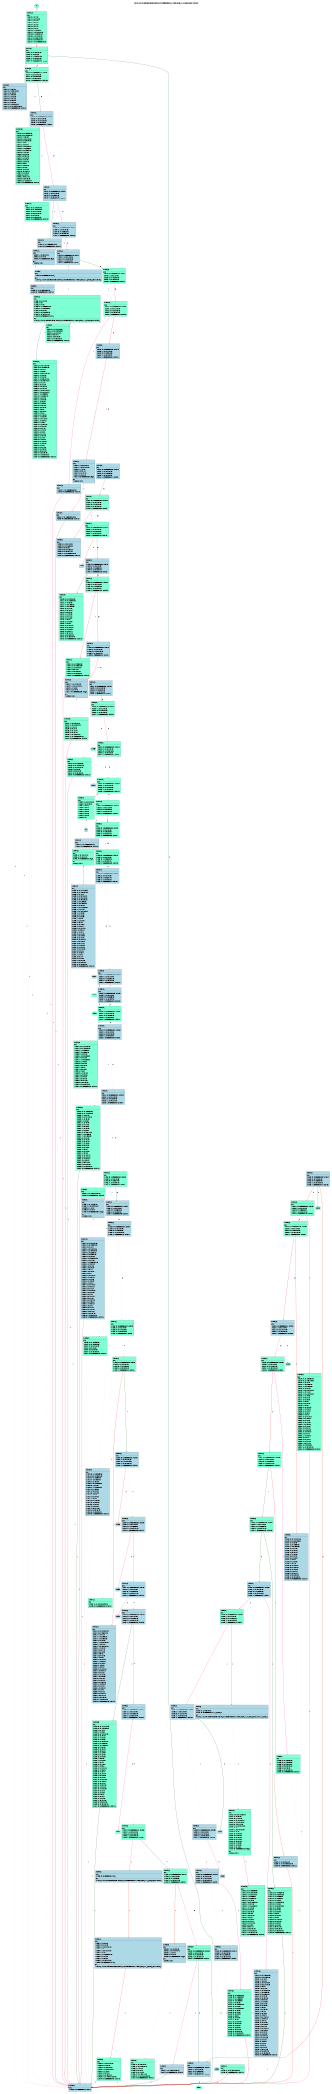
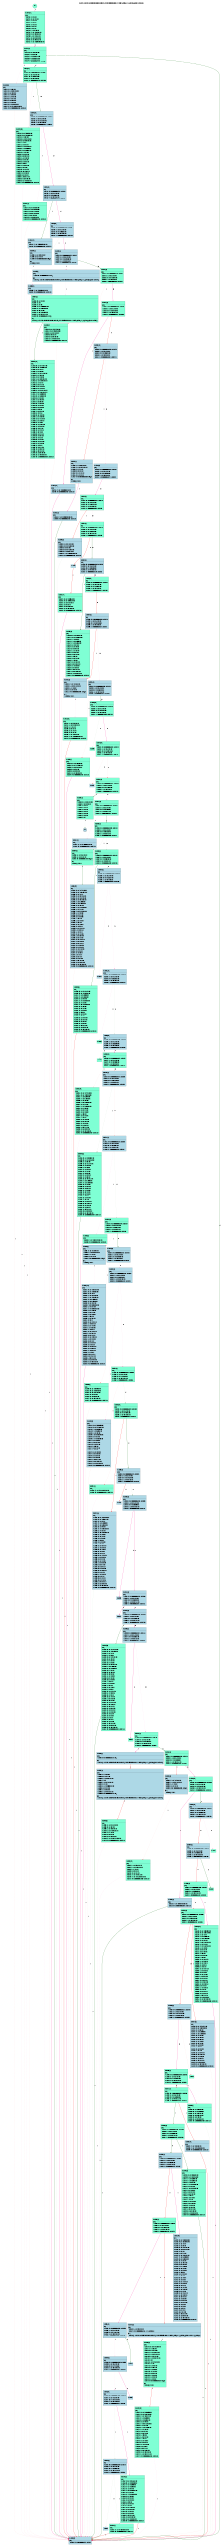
edge "0x4018bc [28]" -> "0x402817 [27]": now "0x401d79" -> "0x402817 [27]"
node "0x402858 [88]": added
edge "0x401be8 [28]" -> "0x401bcc [28]": reversed
